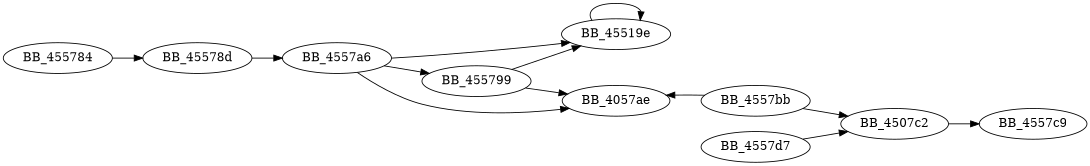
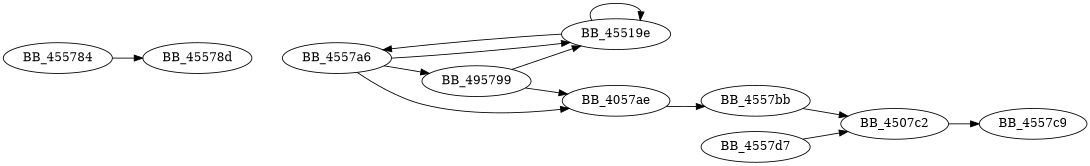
edge "BB_45578d" -> "BB_4557a6": now "BB_45519e" -> "BB_4557a6"
node "BB_455799": label "BB_455799" -> "BB_495799"
edge "BB_4557bb" -> "BB_4057ae": reversed
